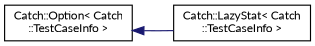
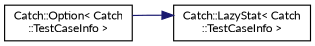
edge "Catch::LazyStat< Catch ::TestCaseInfo >" -> "Catch::Option< Catch ::TestCaseInfo >": reversed
